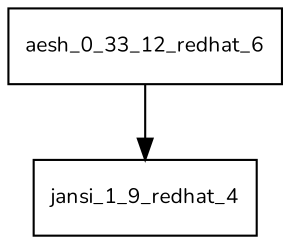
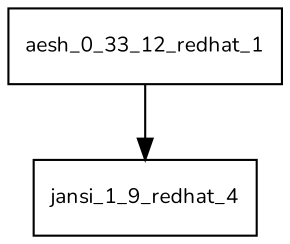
node "aesh_0_33_12_redhat_6": label "aesh_0_33_12_redhat_6" -> "aesh_0_33_12_redhat_1"
